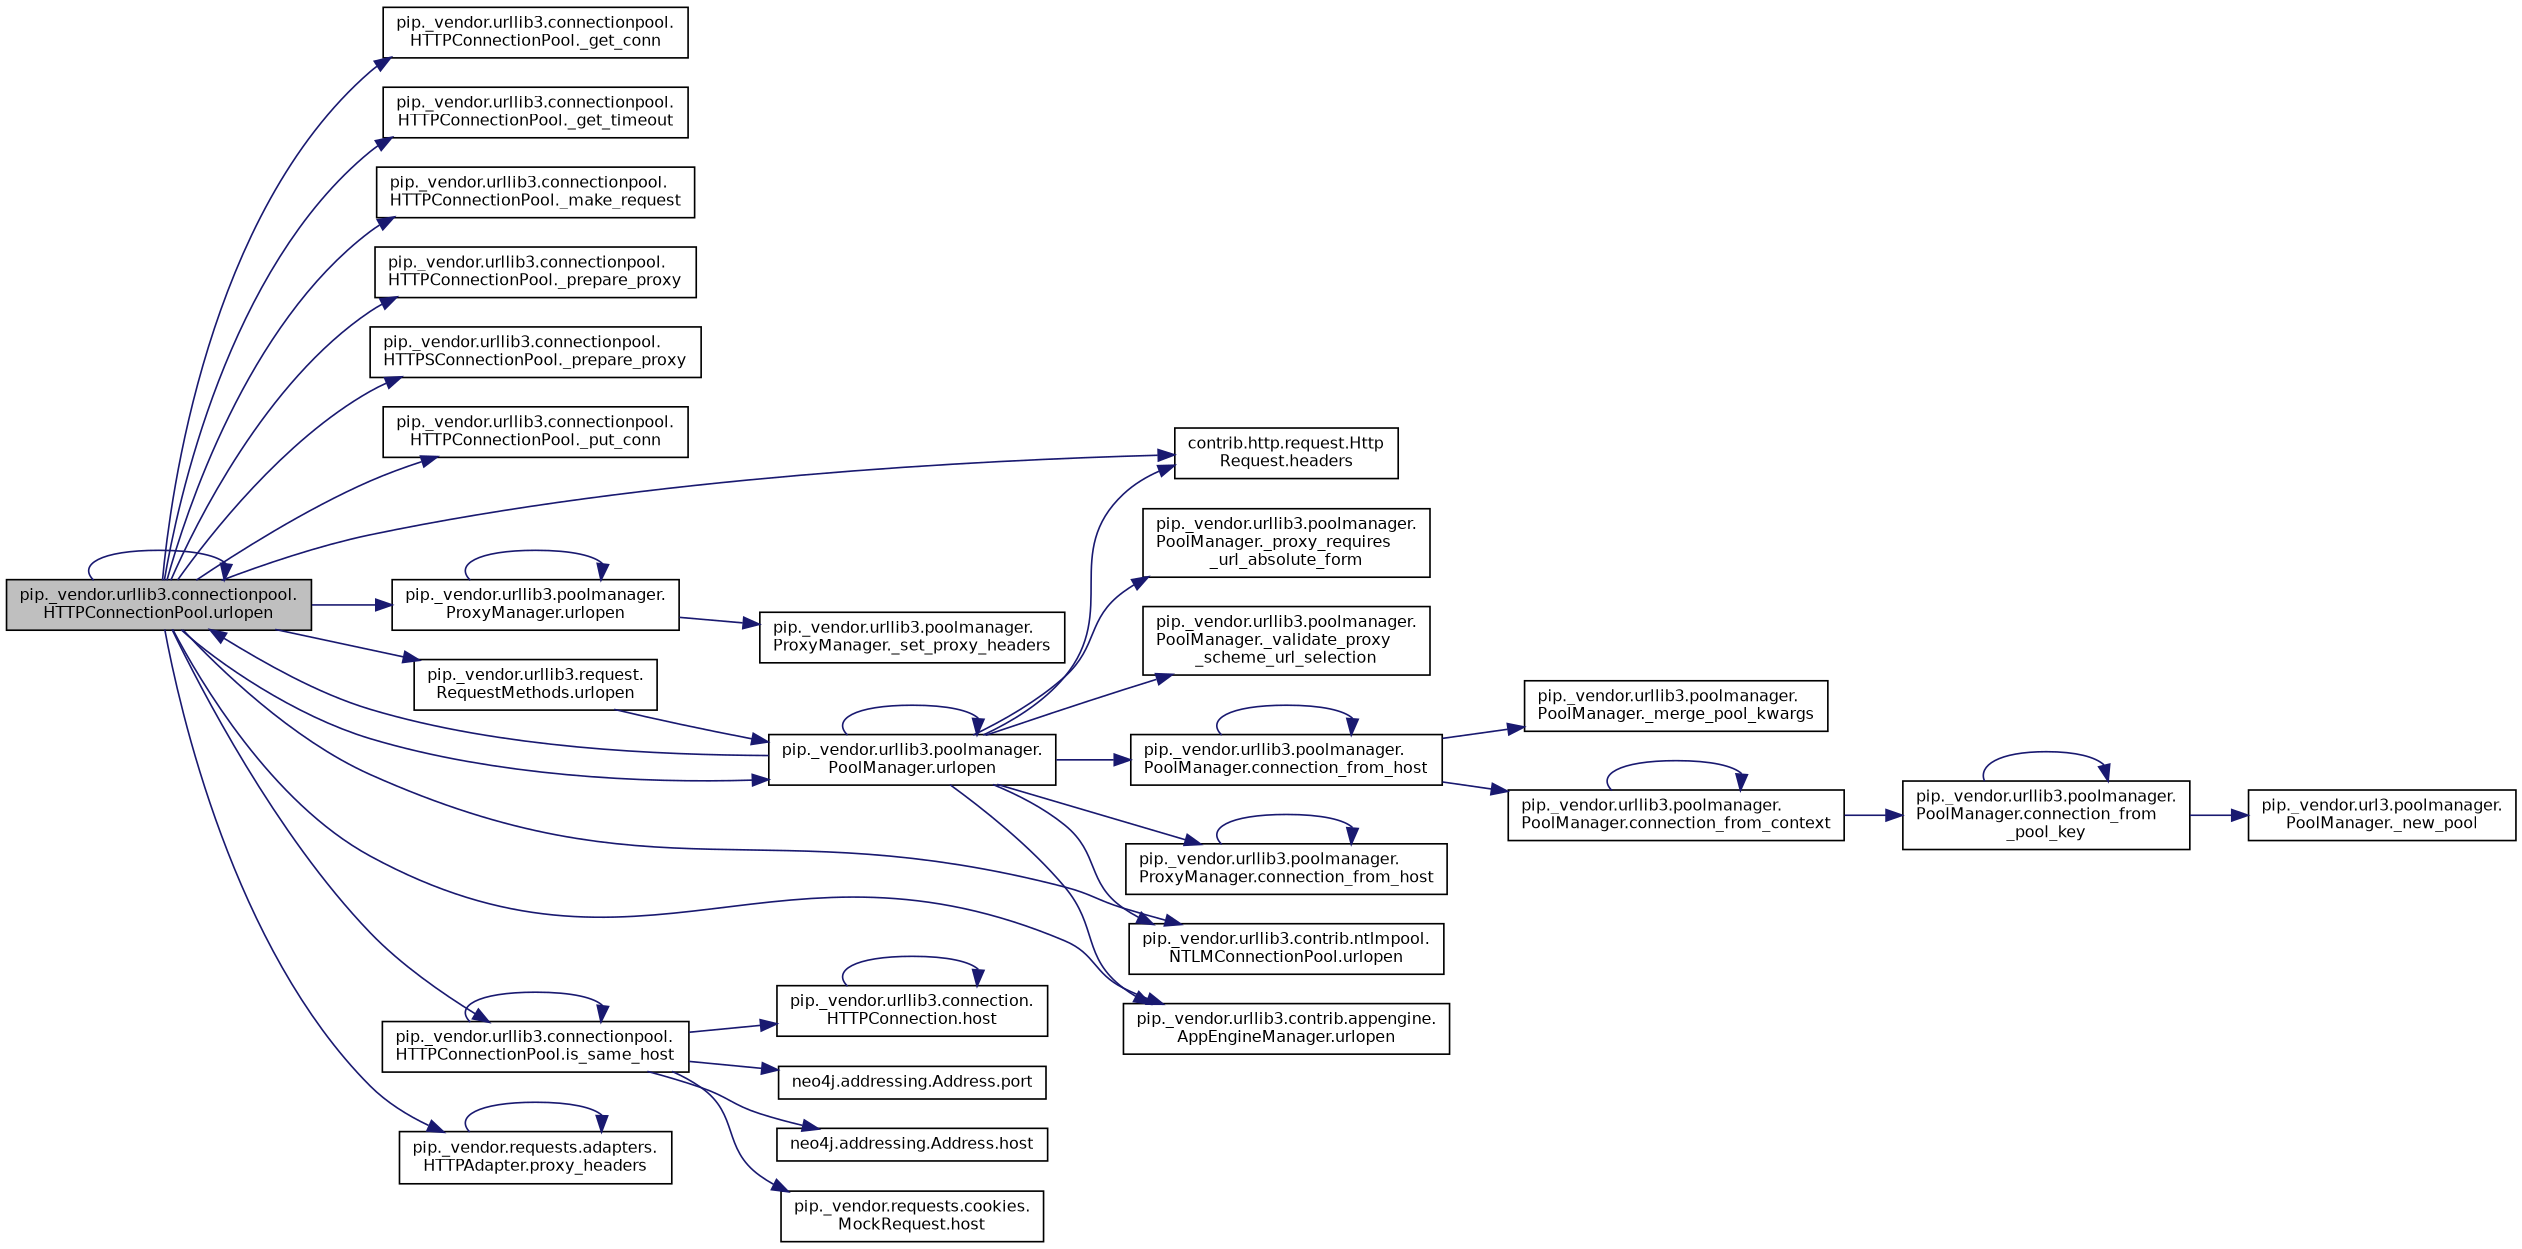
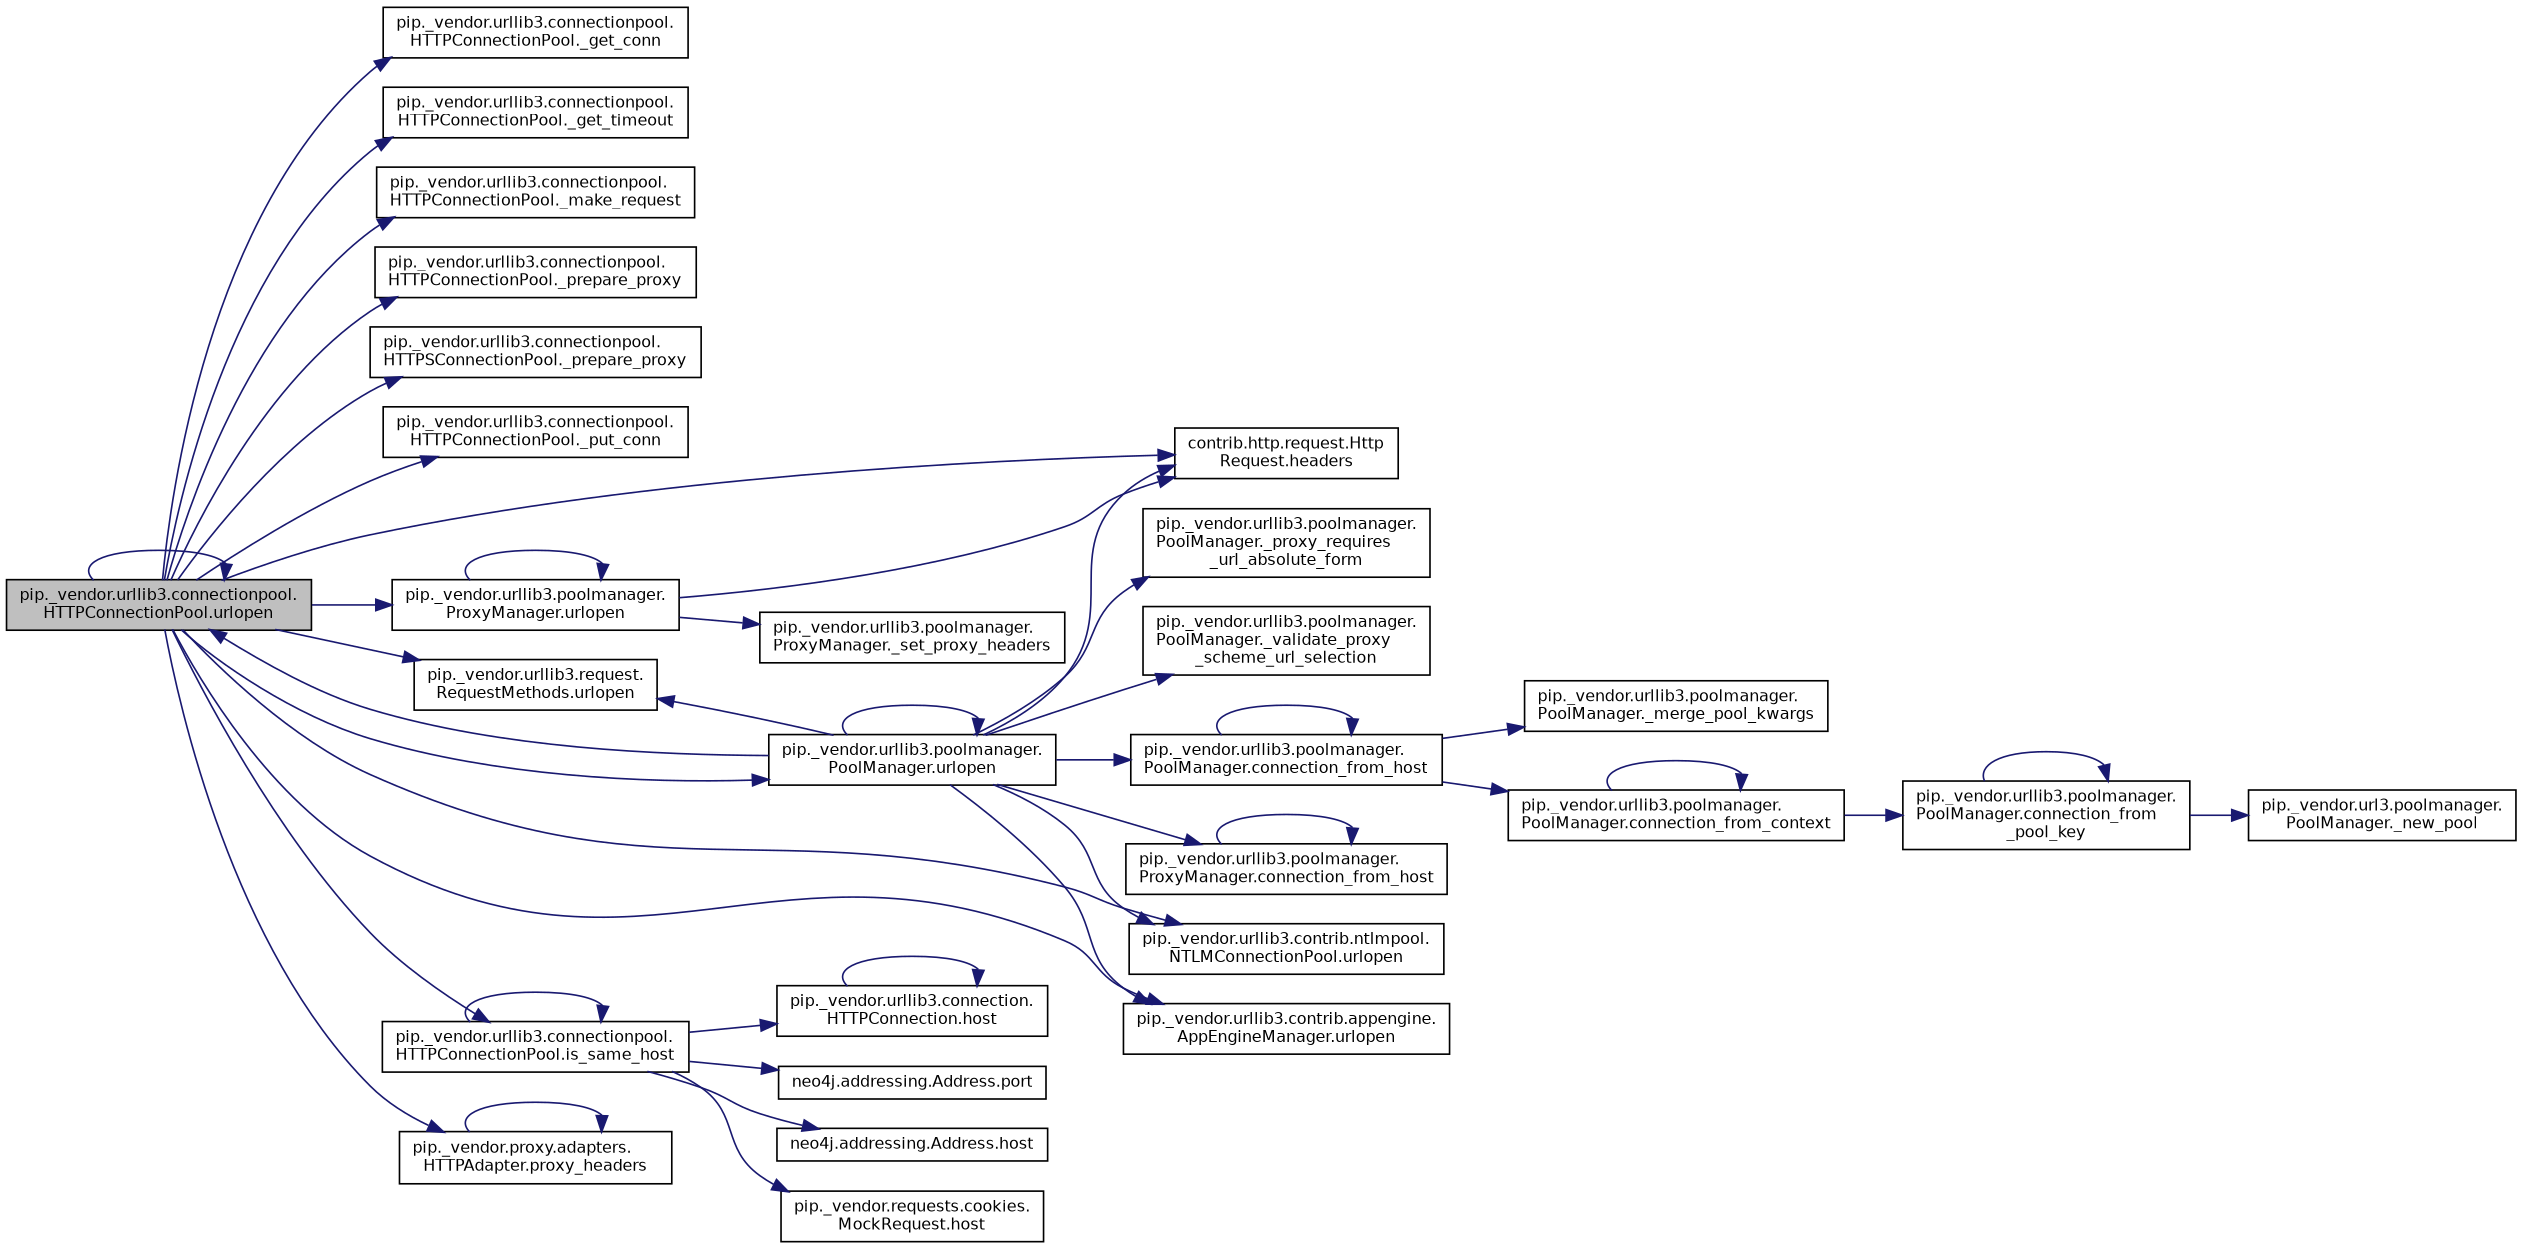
edge "pip._vendor.urllib3.poolmanager. ProxyManager.urlopen" -> "contrib.http.request.Http Request.headers": added
edge "pip._vendor.urllib3.request. RequestMethods.urlopen" -> "pip._vendor.urllib3.poolmanager. PoolManager.urlopen": reversed
node "pip._vendor.requests.adapters. HTTPAdapter.proxy_headers": label "pip._vendor.requests.adapters. HTTPAdapter.proxy_headers" -> "pip._vendor.proxy.adapters. HTTPAdapter.proxy_headers"
